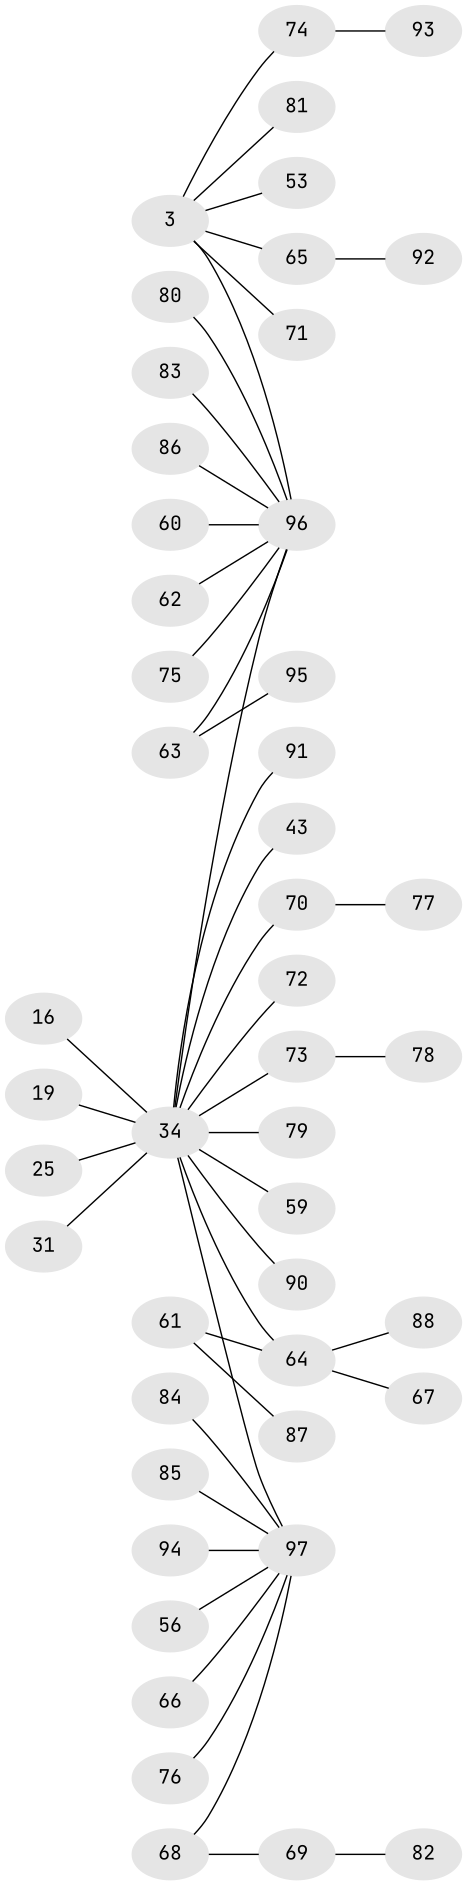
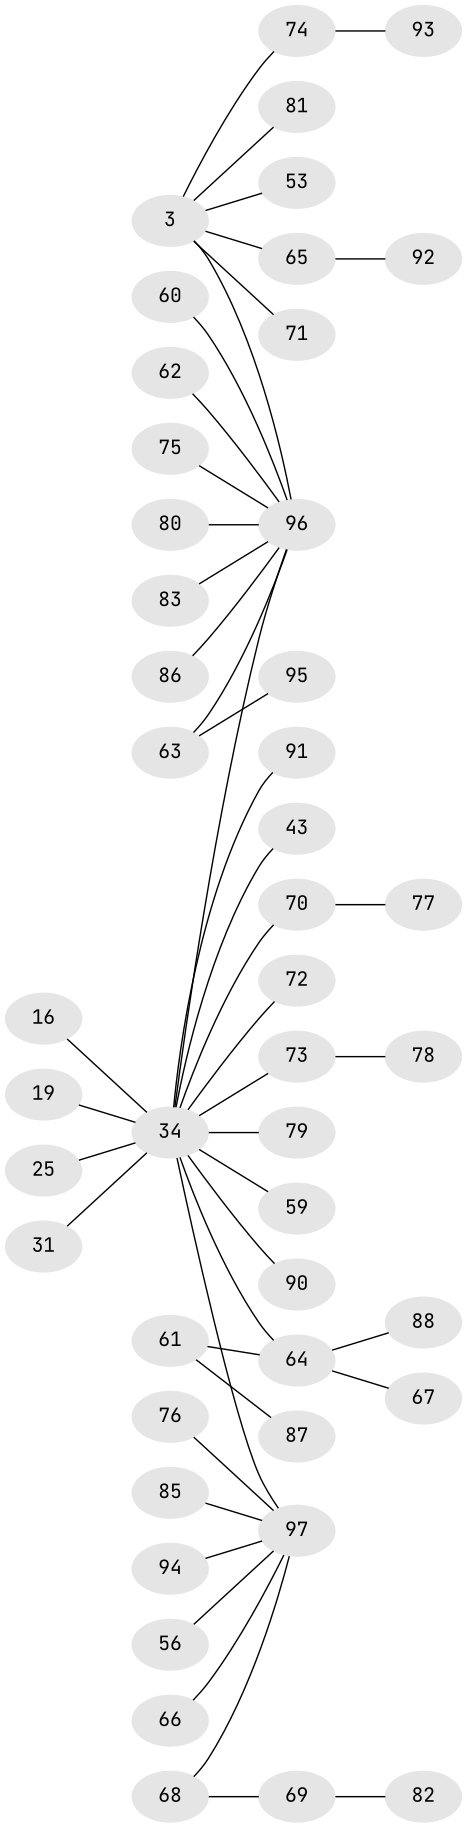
node "84": removed
